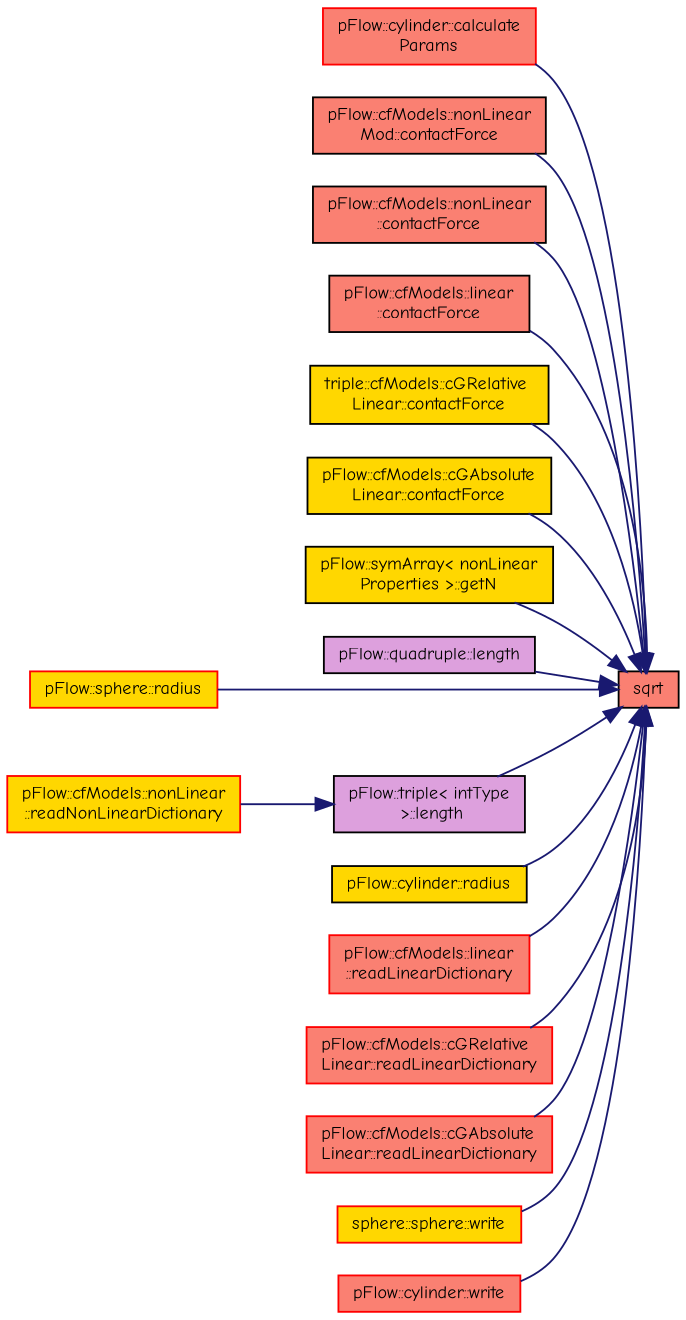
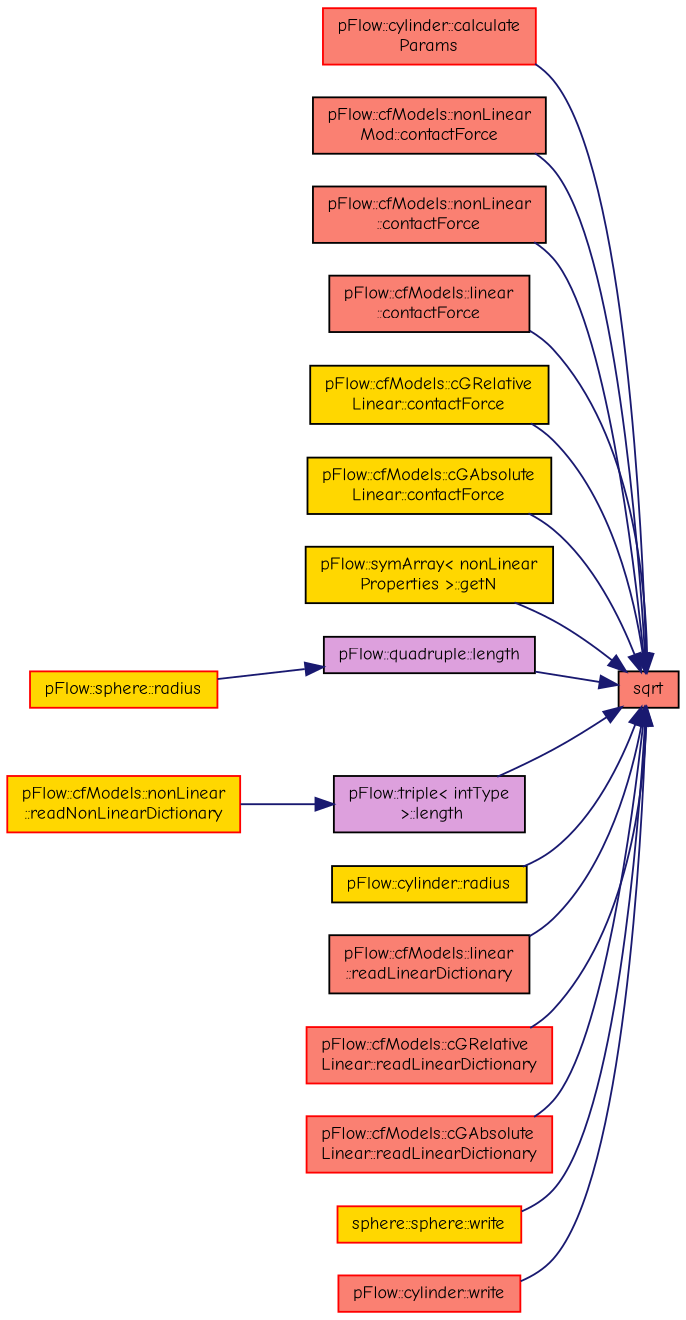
node "triple::cfModels::cGRelative Linear::contactForce": label "triple::cfModels::cGRelative Linear::contactForce" -> "pFlow::cfModels::cGRelative Linear::contactForce"
edge "pFlow::sphere::radius" -> "sqrt": now "pFlow::sphere::radius" -> "pFlow::quadruple::length"
node "pFlow::cfModels::linear ::readLinearDictionary": color red -> black
